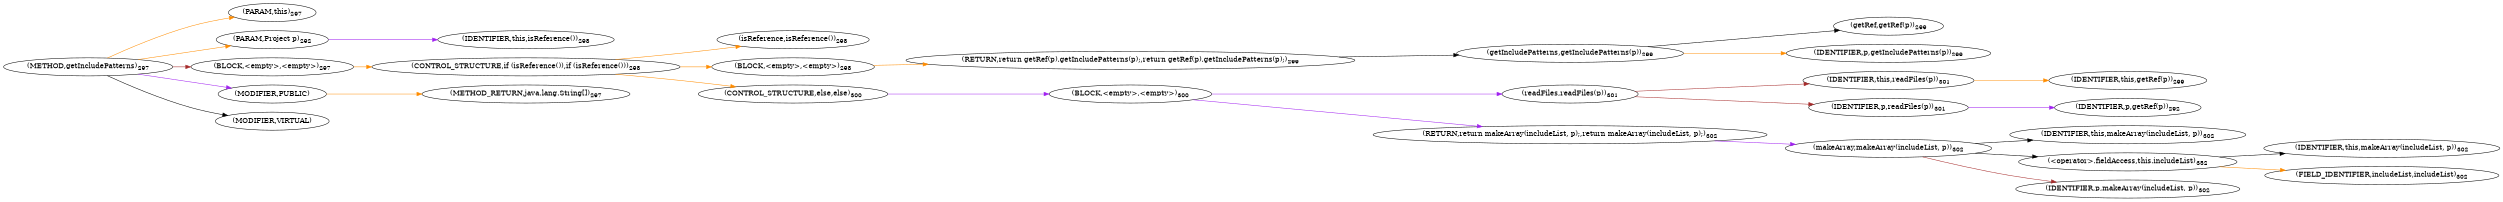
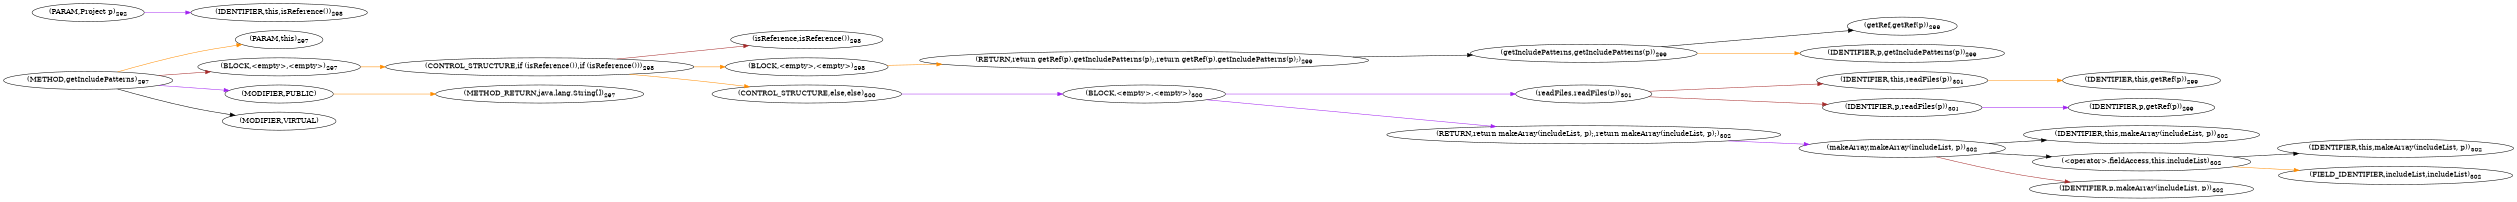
edge "(METHOD,getIncludePatterns)" -> "(PARAM,Project p)": removed
edge "(CONTROL_STRUCTURE,if (isReference()),if (isReference()))" -> "(isReference,isReference())": color darkorange -> brown
node "(IDENTIFIER,p,getRef(p))": text "292" -> "299"
node "(<operator>.fieldAccess,this.includeList)": text "352" -> "302"
